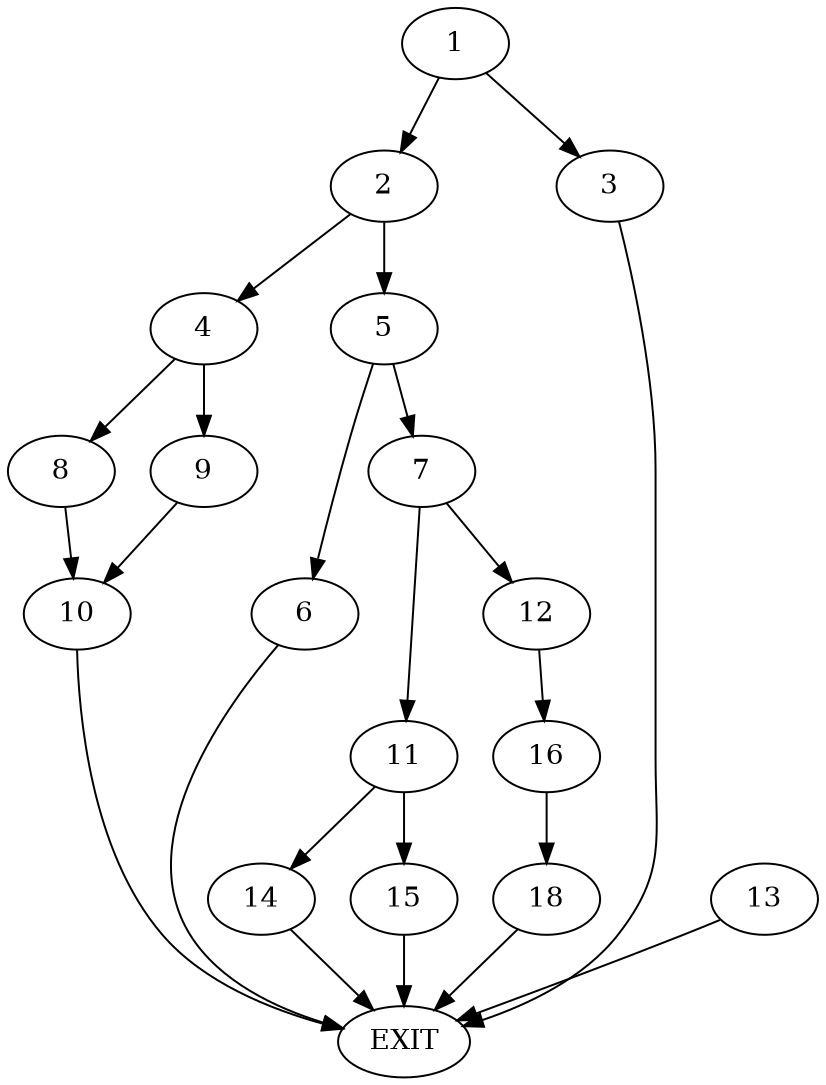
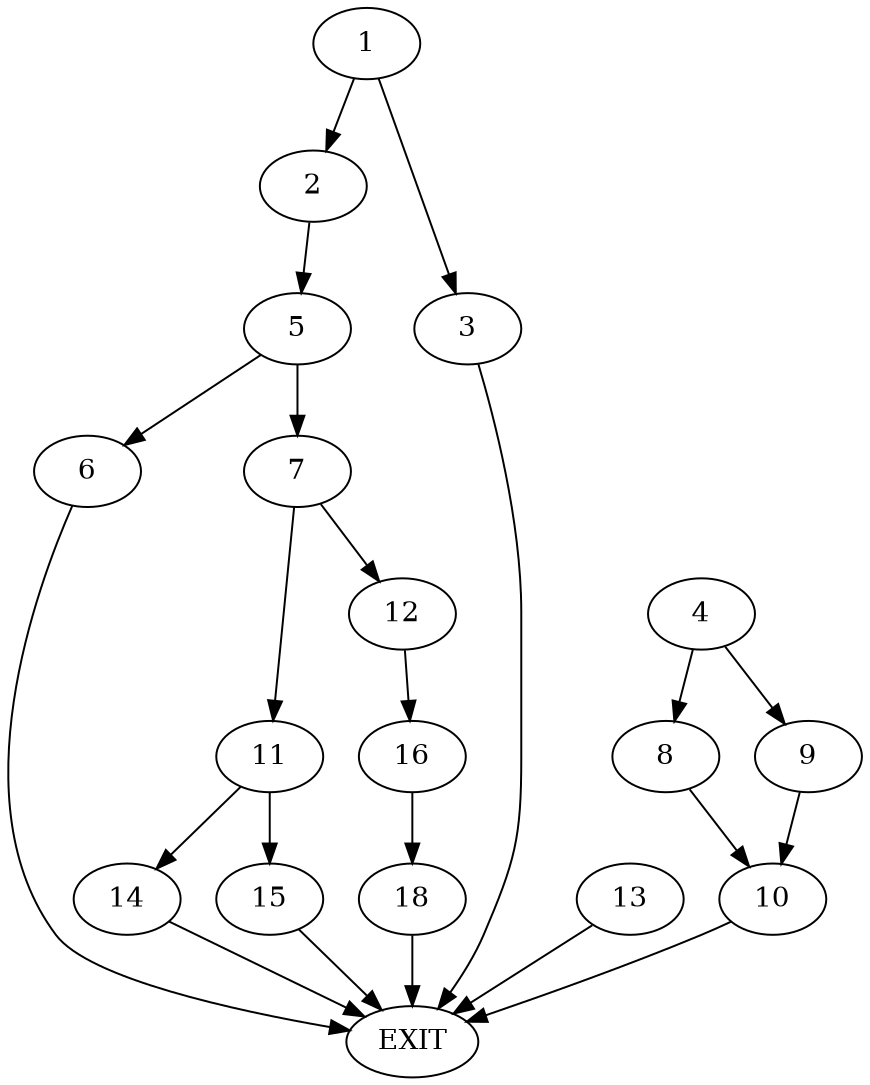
edge "2" -> "4": removed
